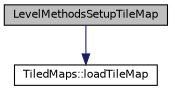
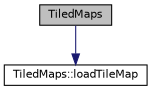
node "LevelMethodsSetupTileMap": label "LevelMethodsSetupTileMap" -> "TiledMaps"
